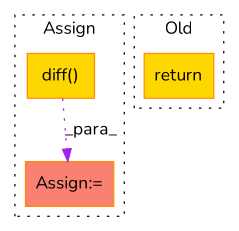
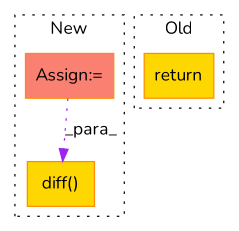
cluster "Assign": label "Assign" -> "New"
edge "diff()" -> "Assign:=": reversed
